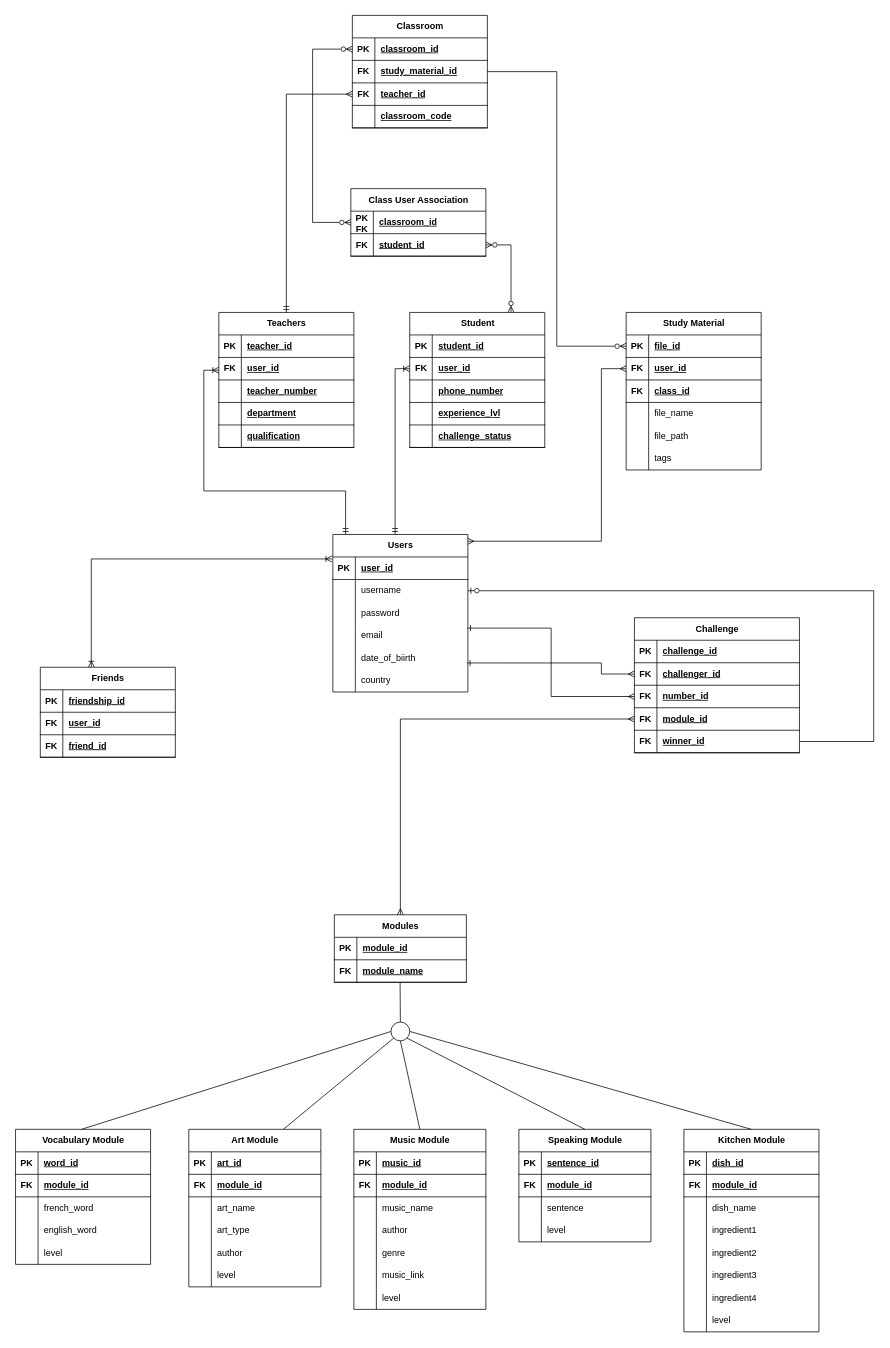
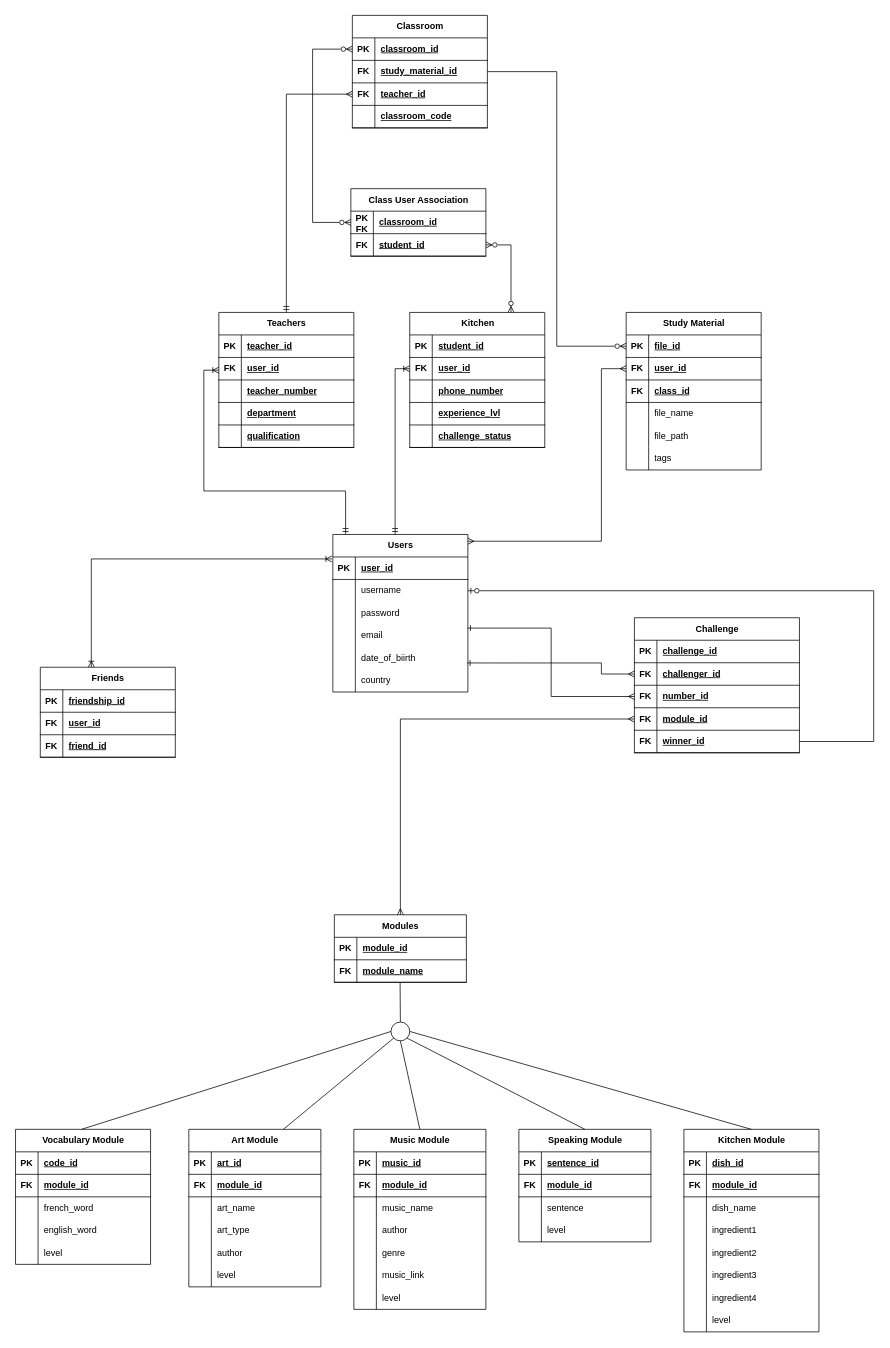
node "Student": label "Student" -> "Kitchen"
node "word_id": label "word_id" -> "code_id"
